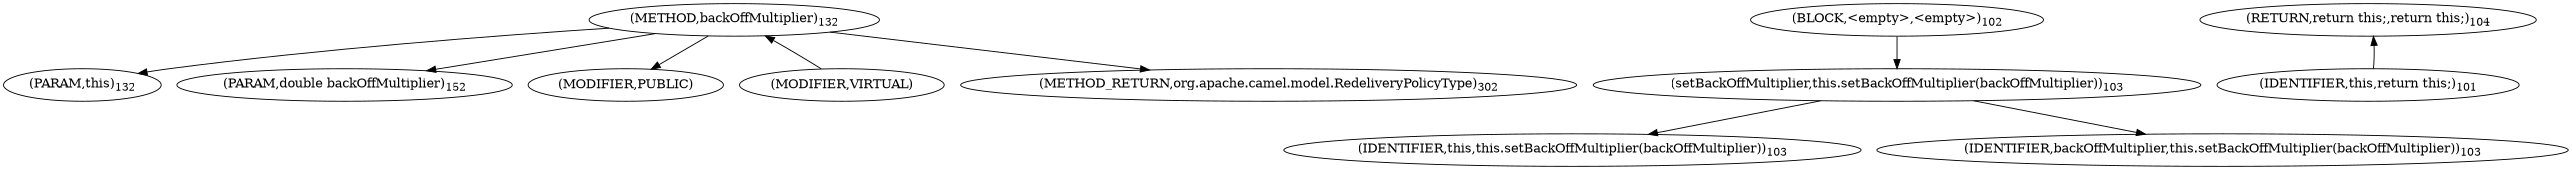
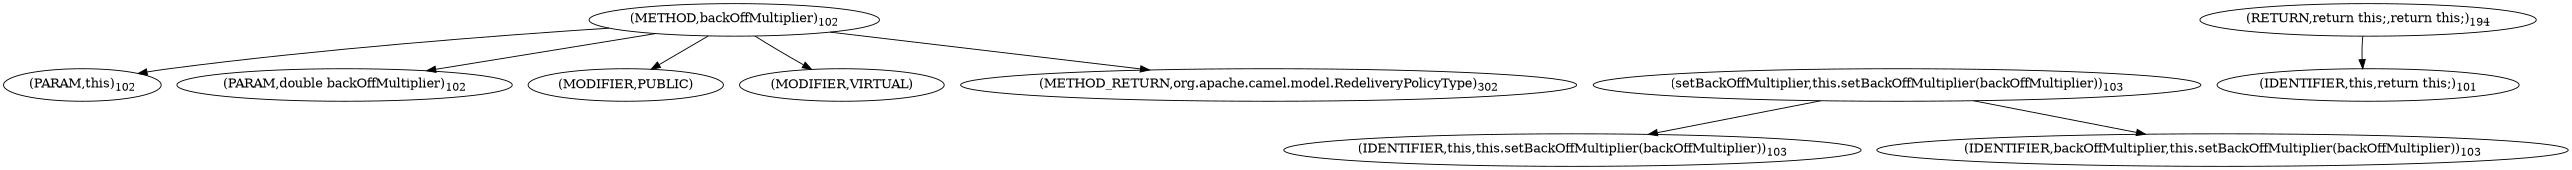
node "(METHOD,backOffMultiplier)": text "132" -> "102"
node "(RETURN,return this;,return this;)": text "104" -> "194"
node "(BLOCK,<empty>,<empty>)": removed
edge "(MODIFIER,VIRTUAL)" -> "(METHOD,backOffMultiplier)": reversed
edge "(IDENTIFIER,this,return this;)" -> "(RETURN,return this;,return this;)": reversed
node "(PARAM,this)": text "132" -> "102"
node "(PARAM,double backOffMultiplier)": text "152" -> "102"
